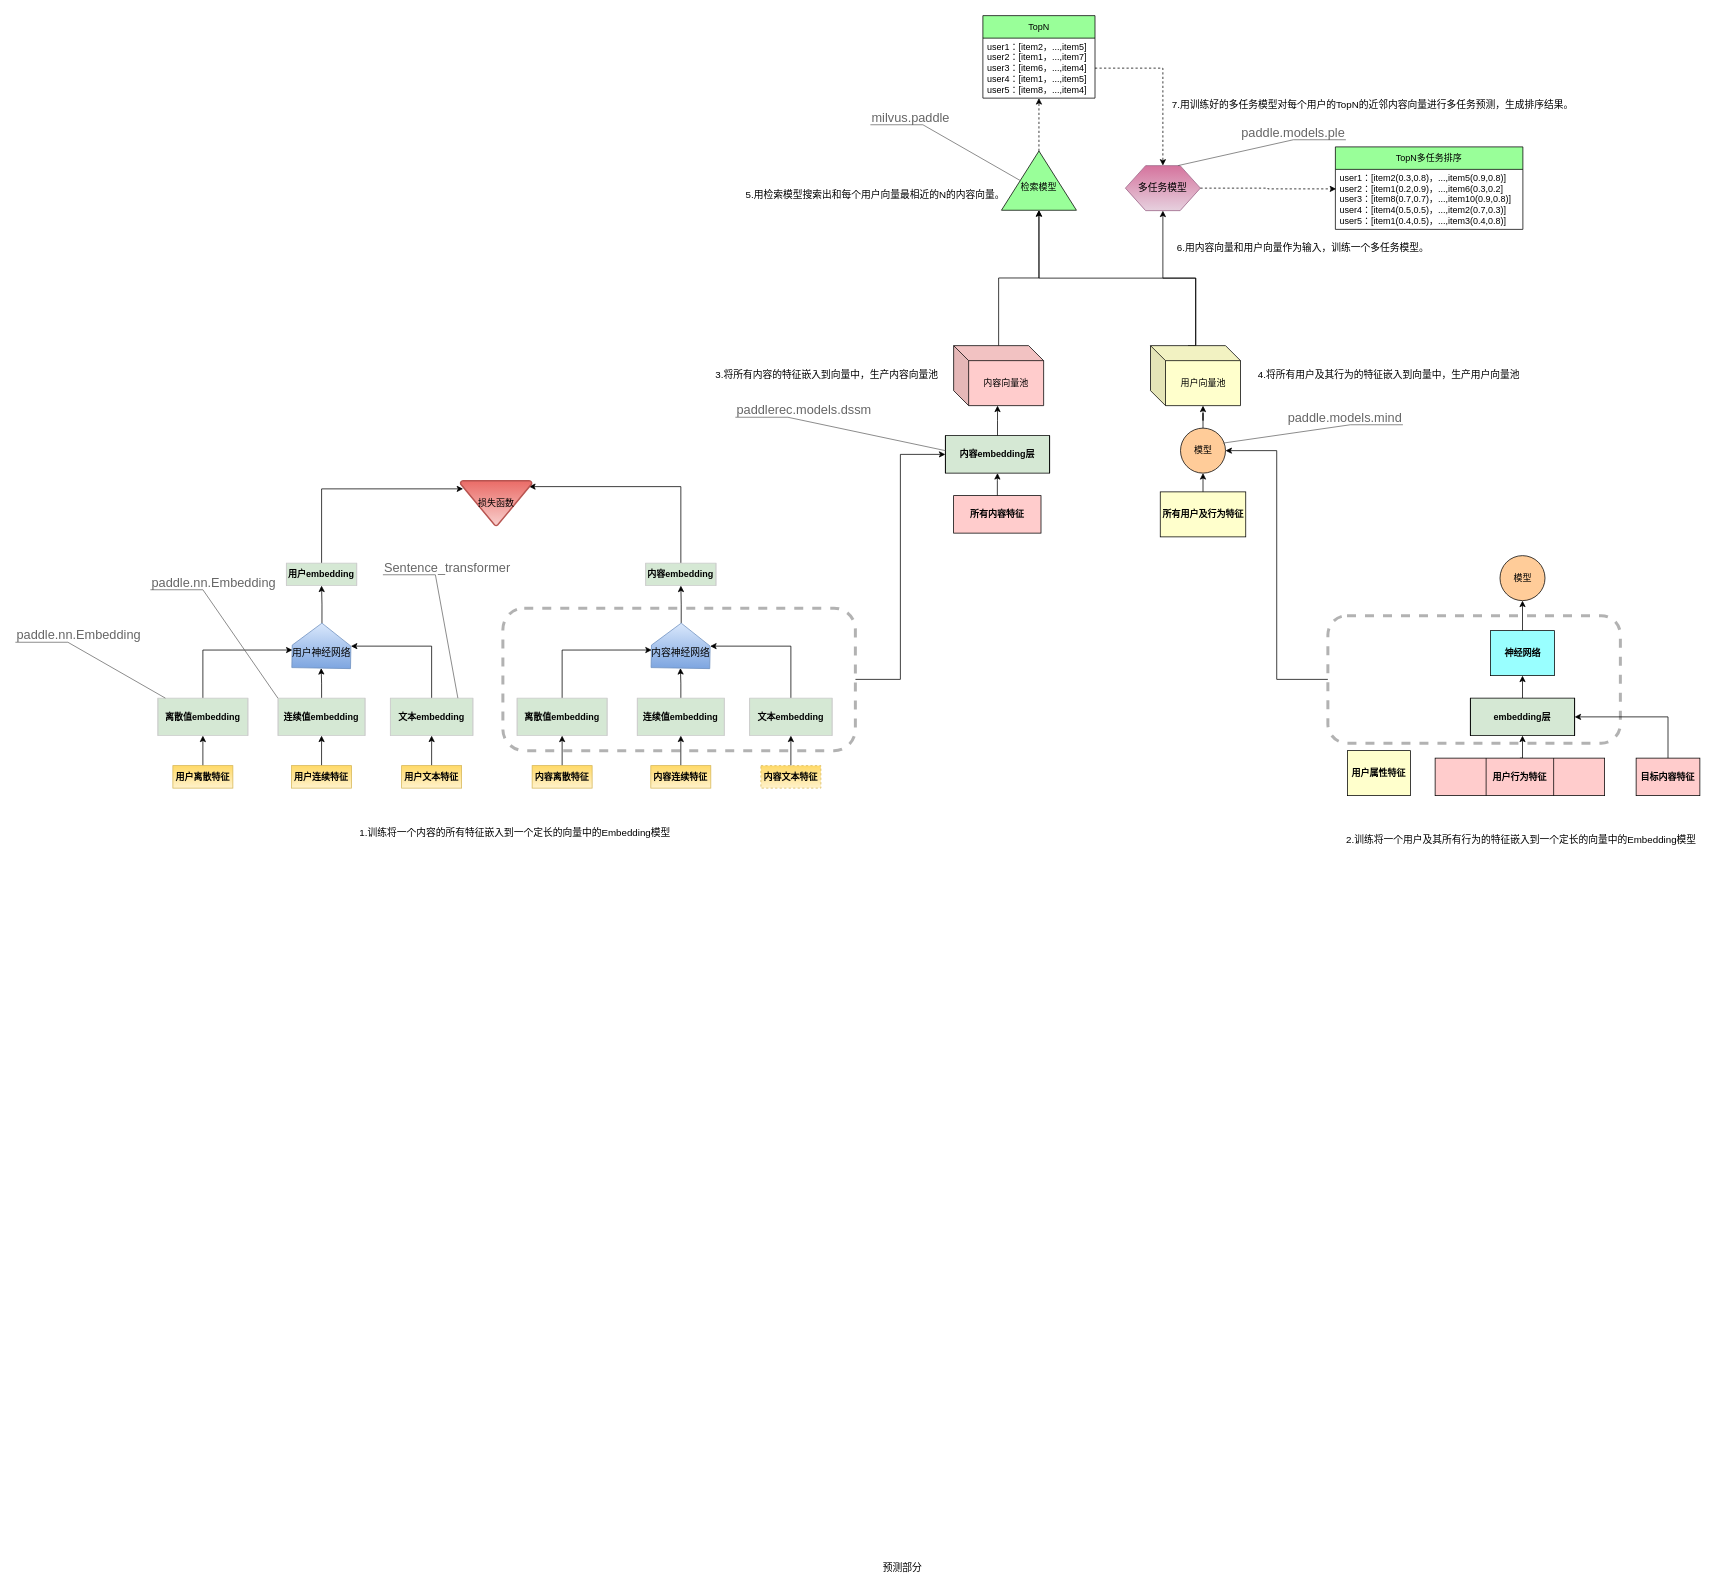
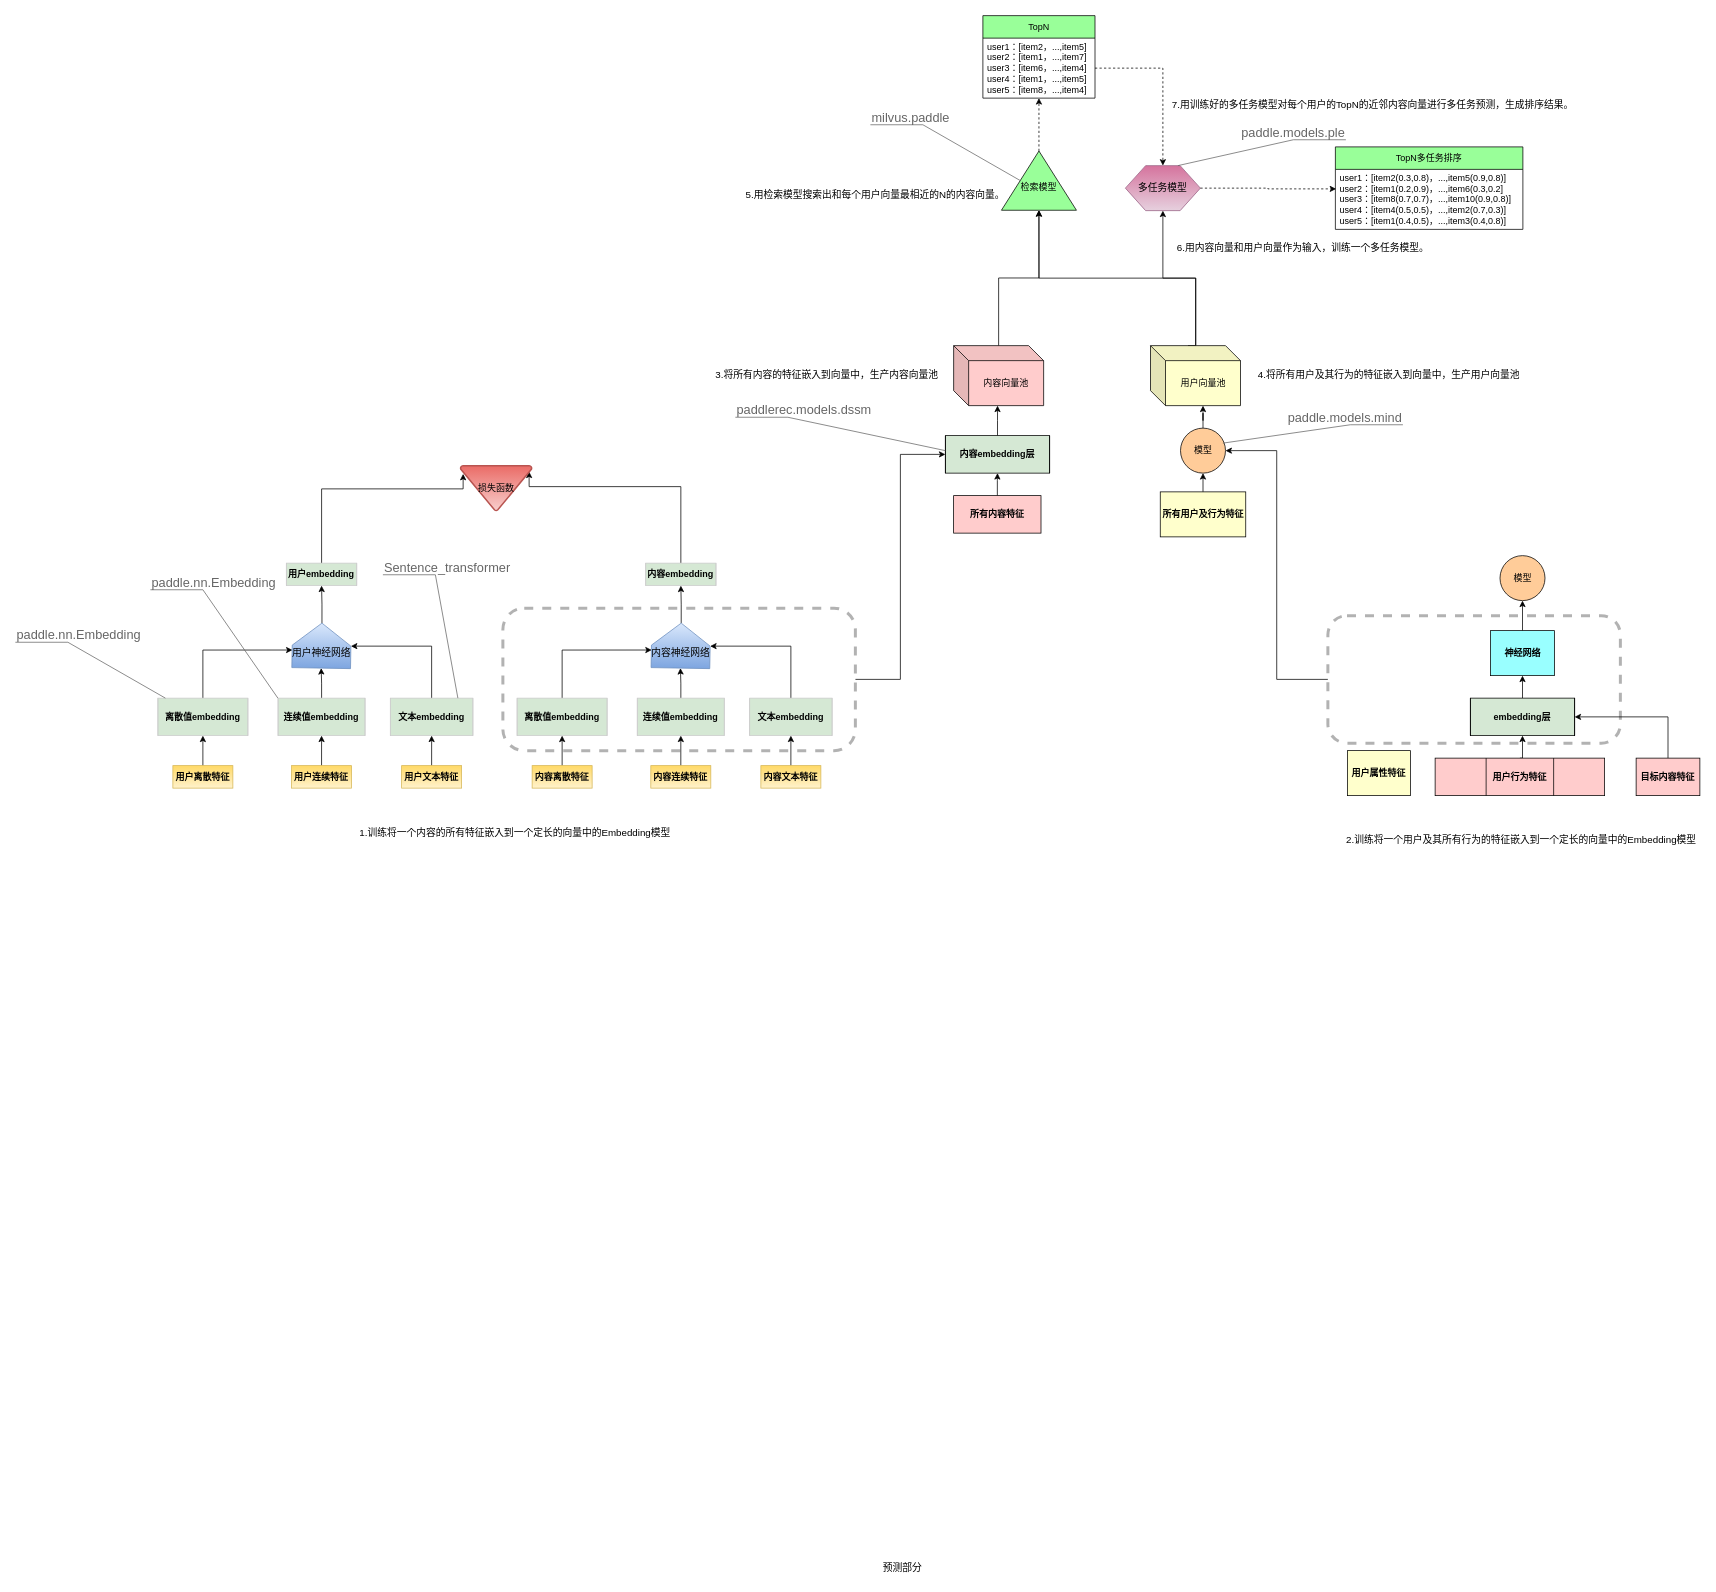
node "损失函数": moved (496, 503) -> (496, 488)
node "内容文本特征": style dashed -> solid
